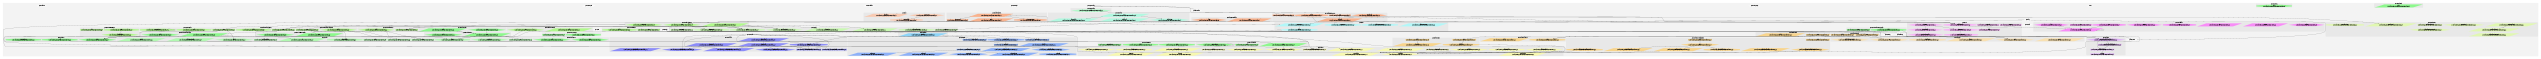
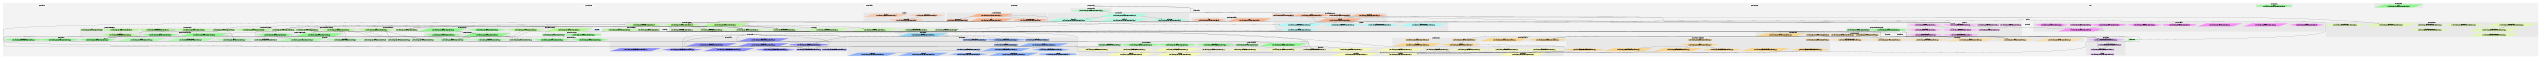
node "openvoice.text": fillcolor #ffffffb2 -> #6598ffb2
node "openvoice.commons": fillcolor #ffffffb2 -> #65ff65b2
